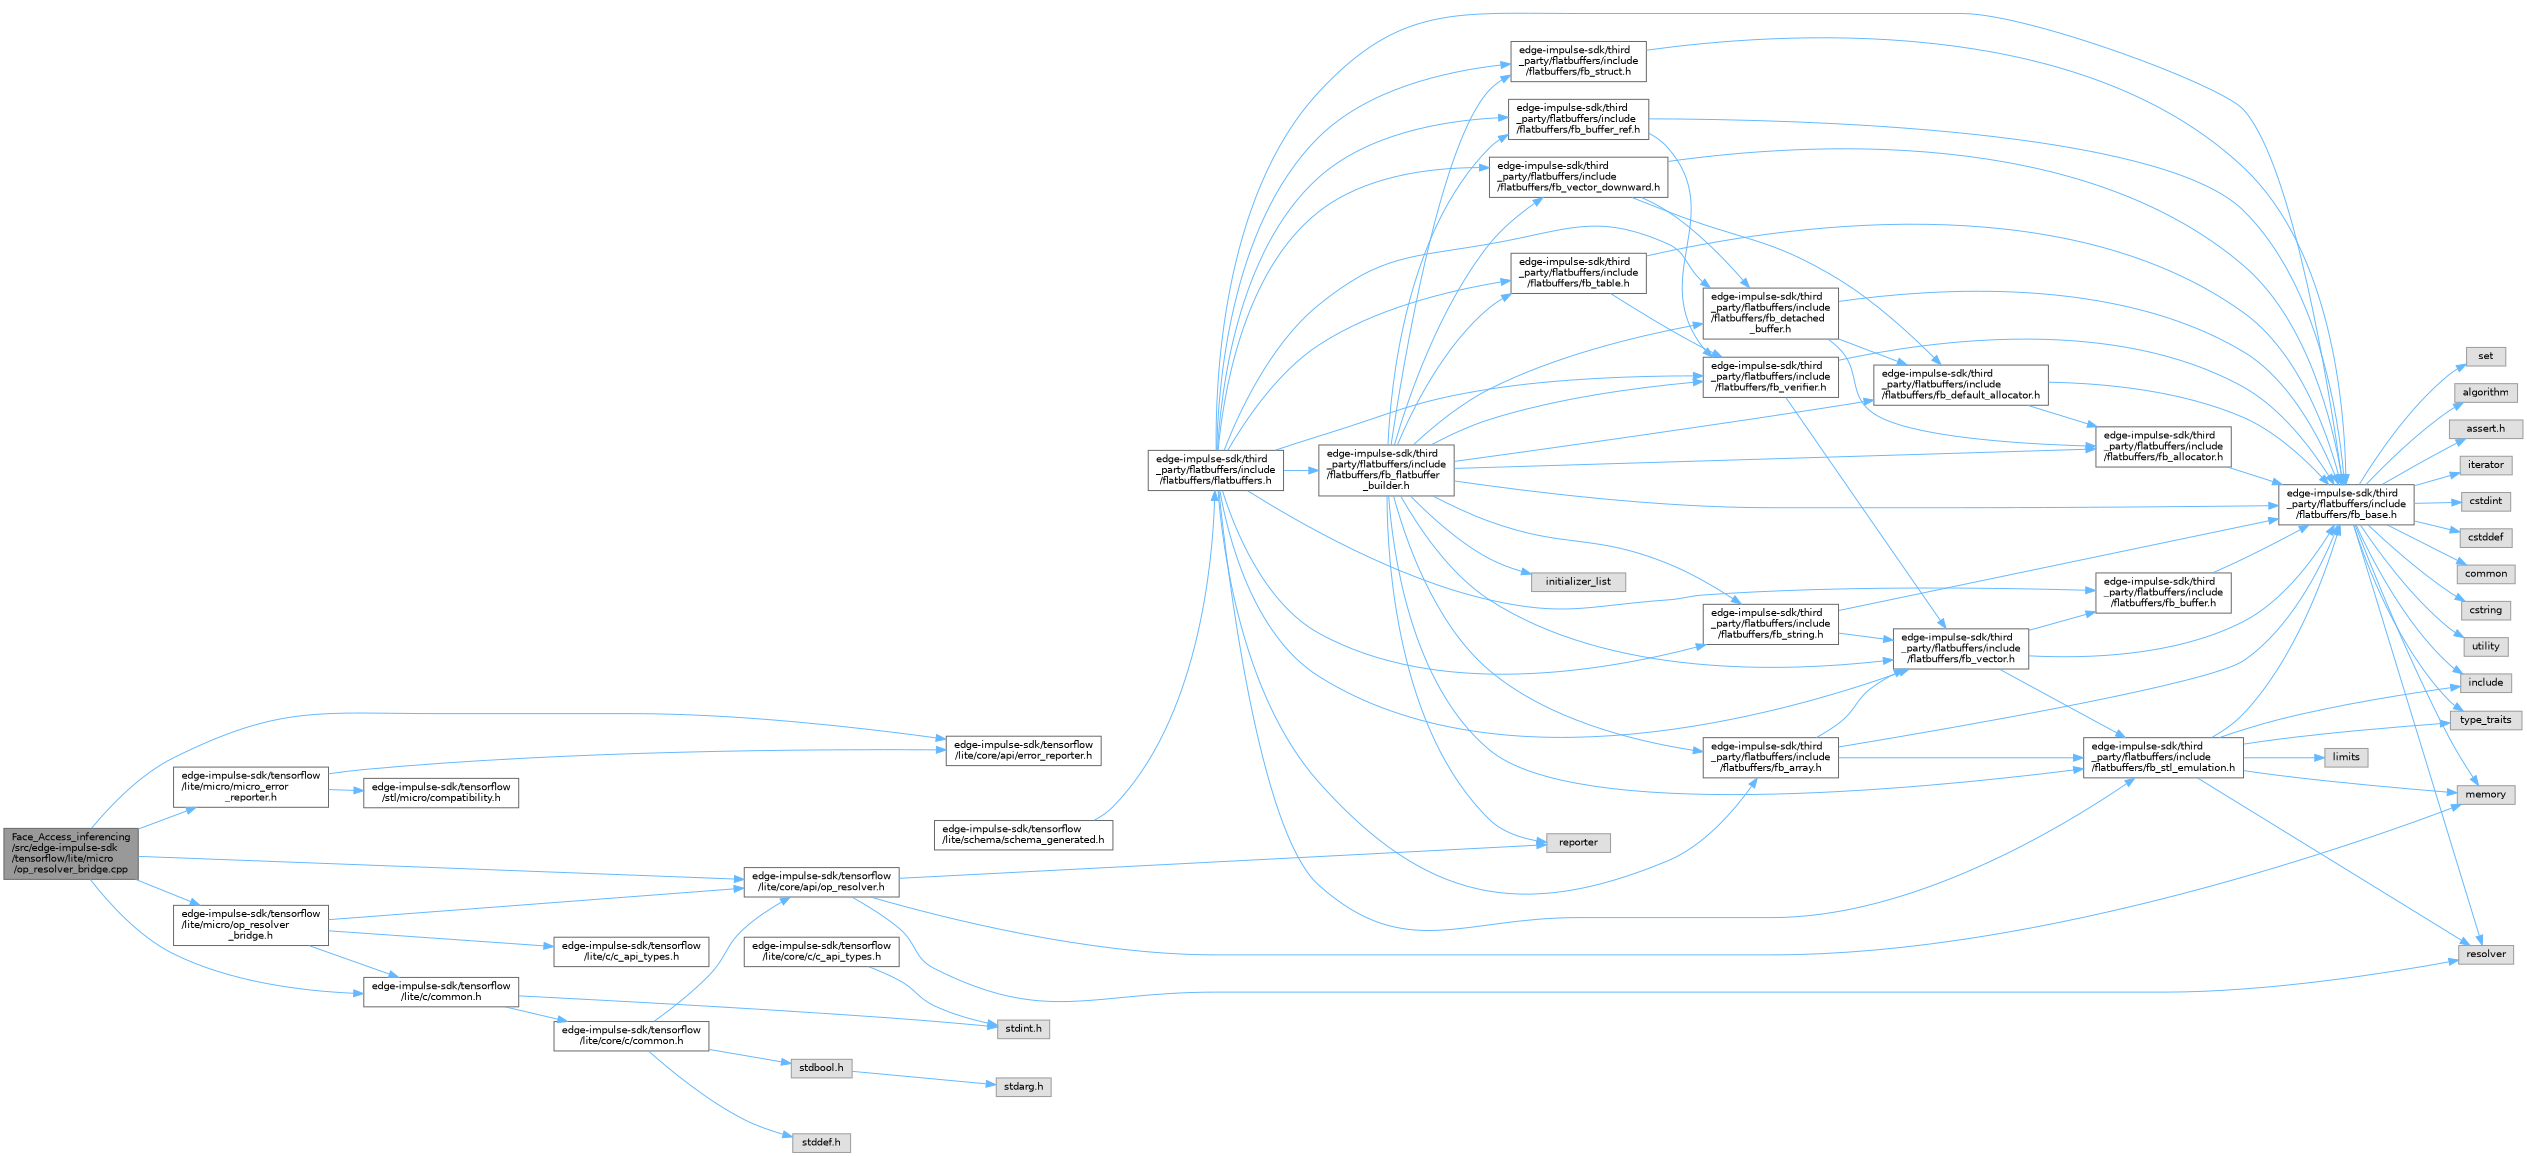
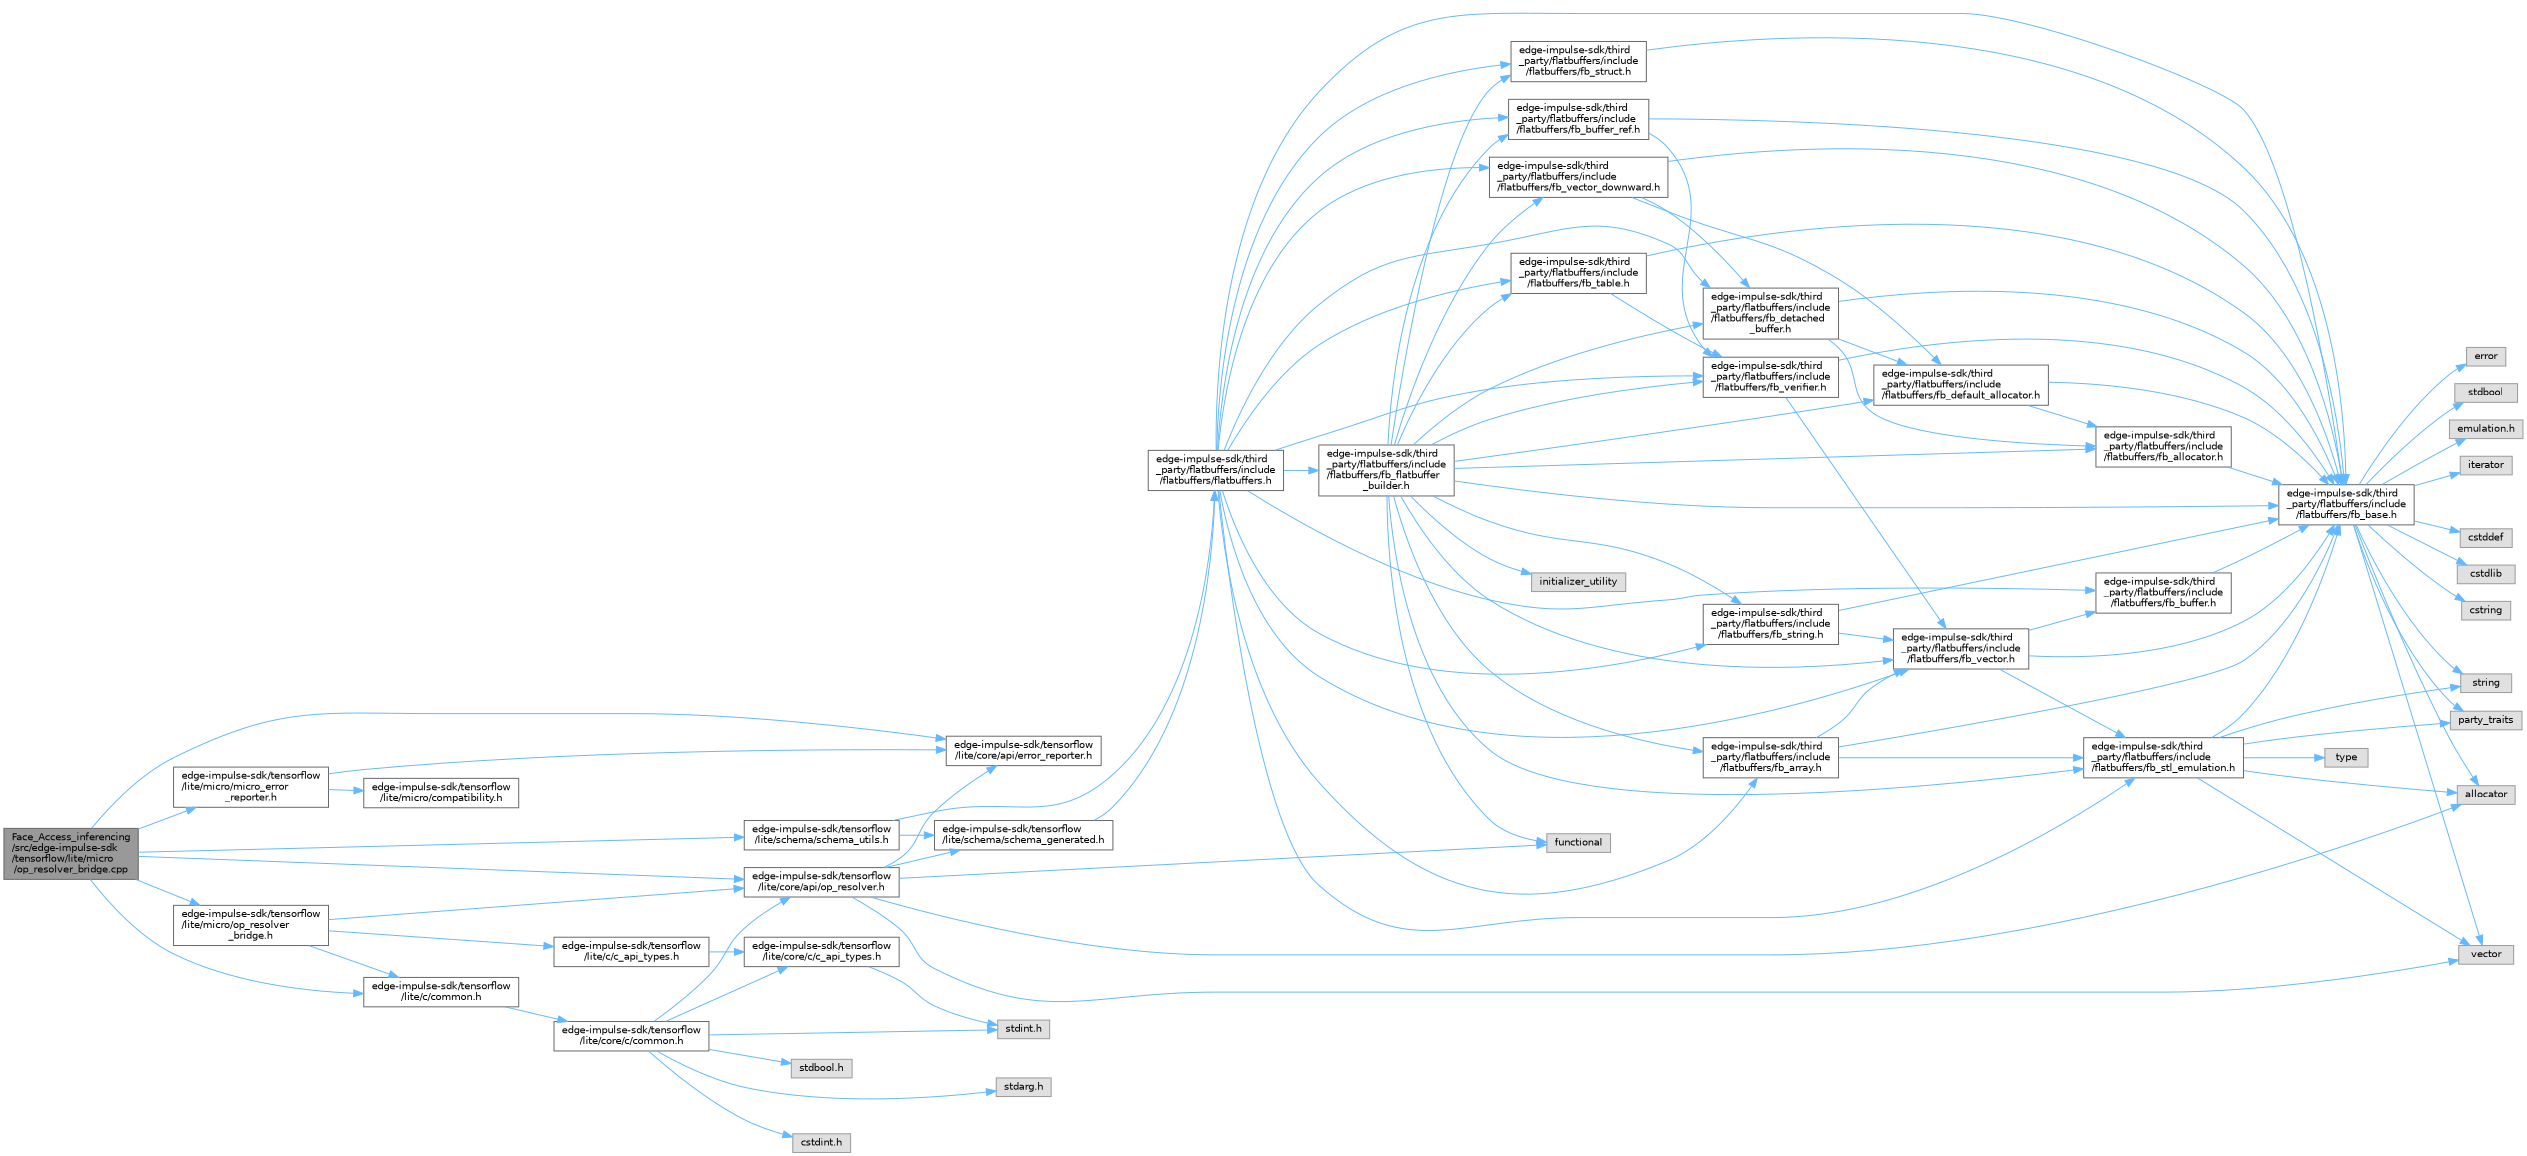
node "set": label "set" -> "error"
node "algorithm": label "algorithm" -> "stdbool"
node "assert.h": label "assert.h" -> "emulation.h"
node "cstdint": removed
node "common": label "common" -> "cstdlib"
node "initializer_list": label "initializer_list" -> "initializer_utility"
node "utility": removed
node "include": label "include" -> "string"
node "type_traits": label "type_traits" -> "party_traits"
node "limits": label "limits" -> "type"
node "edge-impulse-sdk/tensorflow /stl/micro/compatibility.h": label "edge-impulse-sdk/tensorflow /stl/micro/compatibility.h" -> "edge-impulse-sdk/tensorflow /lite/micro/compatibility.h"
node "memory": label "memory" -> "allocator"
edge "edge-impulse-sdk/tensorflow /lite/core/api/op_resolver.h" -> "edge-impulse-sdk/tensorflow /lite/core/api/error_reporter.h": added
node "edge-impulse-sdk/tensorflow /lite/schema/schema_utils.h": added
node "reporter": label "reporter" -> "functional"
edge "edge-impulse-sdk/tensorflow /lite/core/api/op_resolver.h" -> "edge-impulse-sdk/tensorflow /lite/schema/schema_generated.h": added
edge "edge-impulse-sdk/tensorflow /lite/c/c_api_types.h" -> "edge-impulse-sdk/tensorflow /lite/core/c/c_api_types.h": added
node "resolver": label "resolver" -> "vector"
edge "edge-impulse-sdk/tensorflow /lite/core/c/common.h" -> "edge-impulse-sdk/tensorflow /lite/core/c/c_api_types.h": added
edge "edge-impulse-sdk/tensorflow /lite/c/common.h" -> "stdint.h": now "edge-impulse-sdk/tensorflow /lite/core/c/common.h" -> "stdint.h"
edge "stdbool.h" -> "stdarg.h": now "edge-impulse-sdk/tensorflow /lite/core/c/common.h" -> "stdarg.h"
node "stddef.h": label "stddef.h" -> "cstdint.h"
